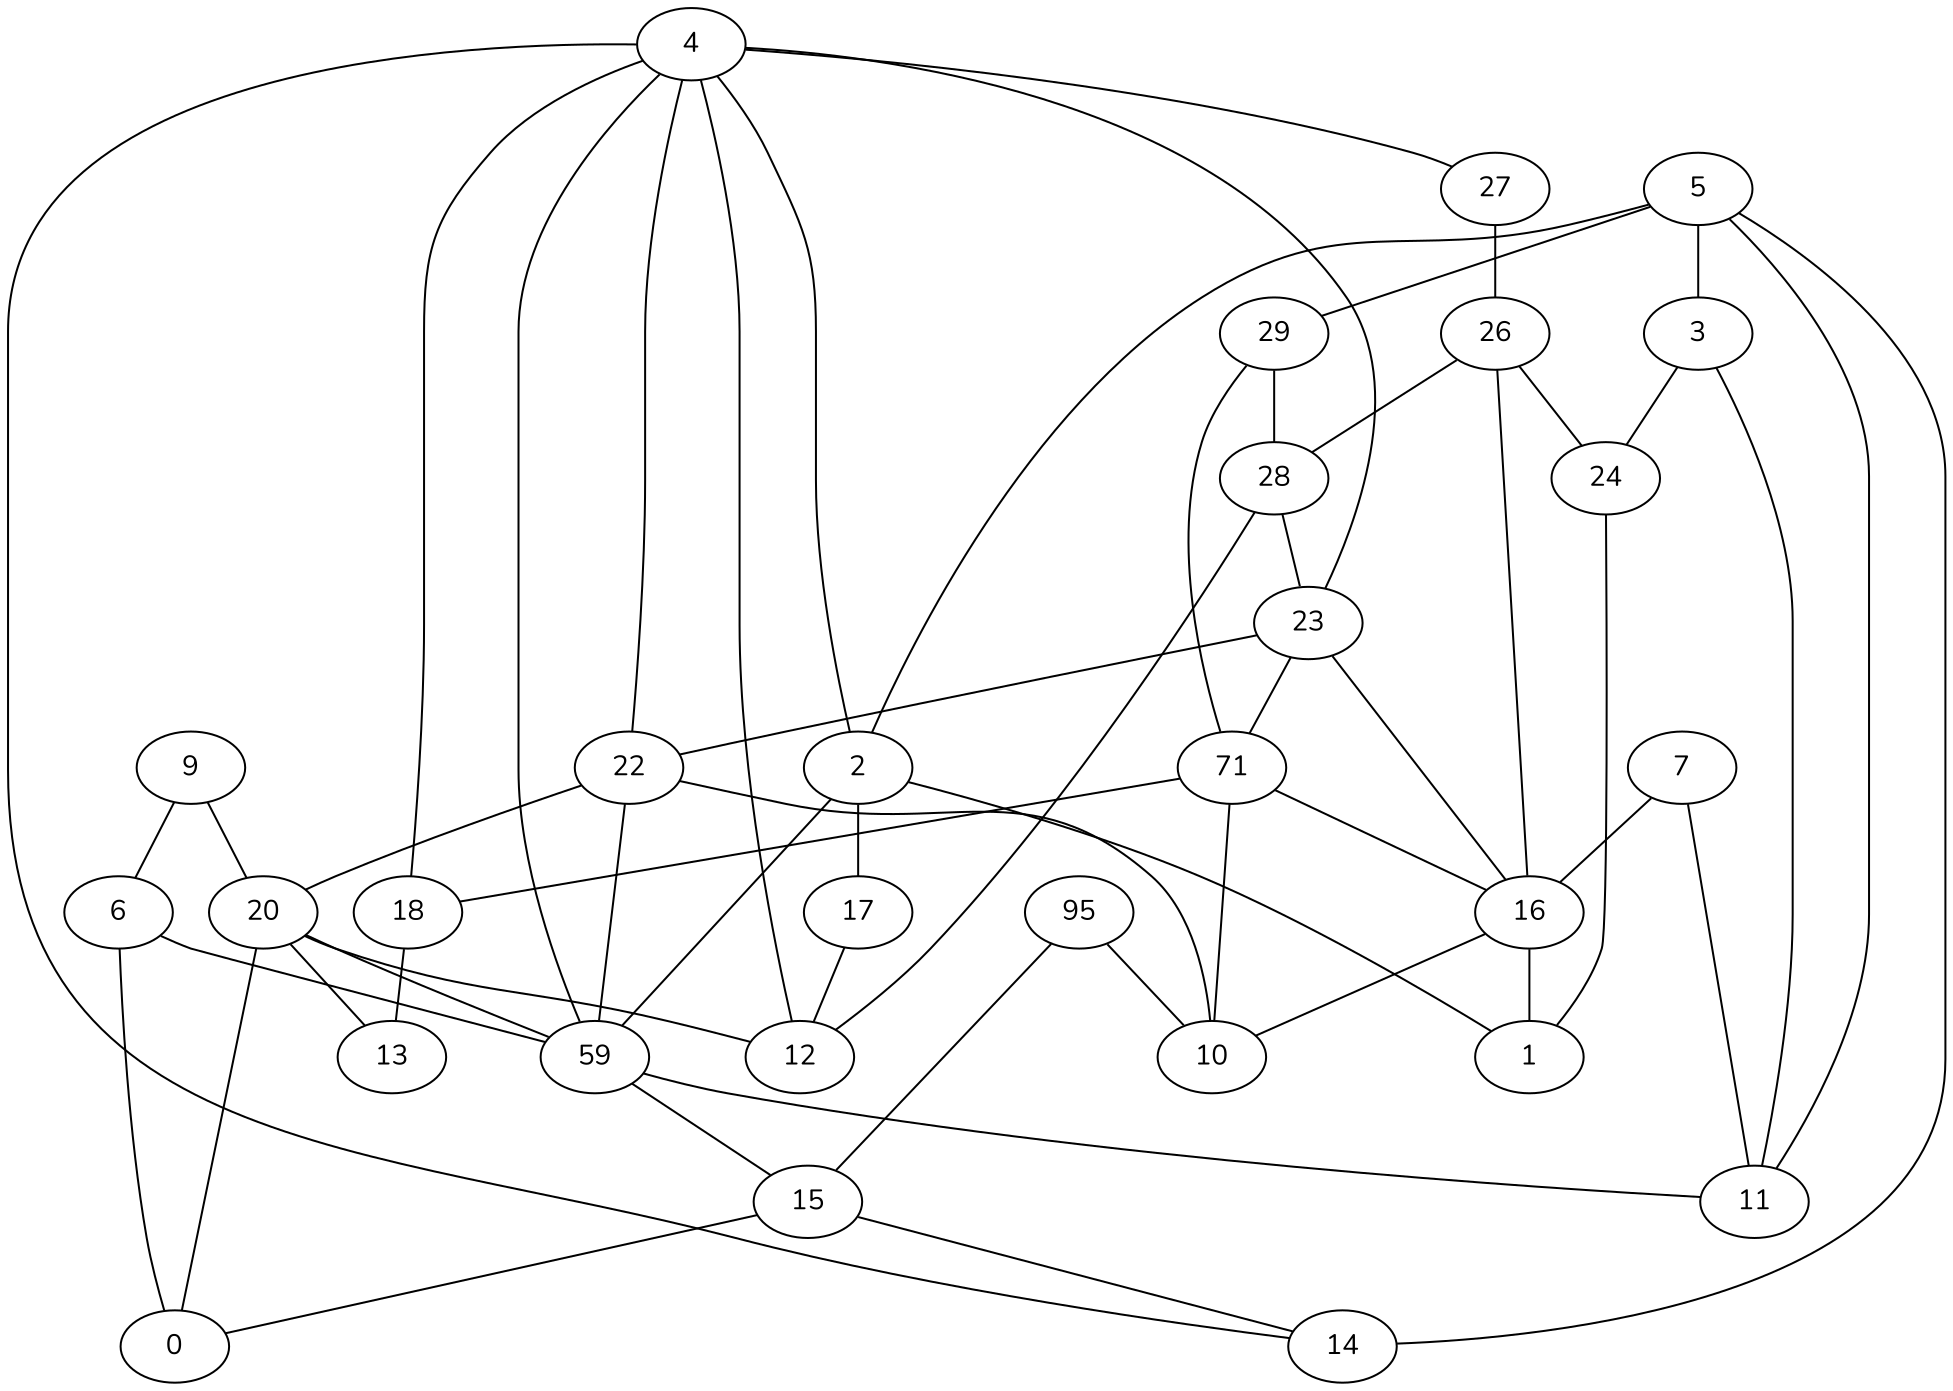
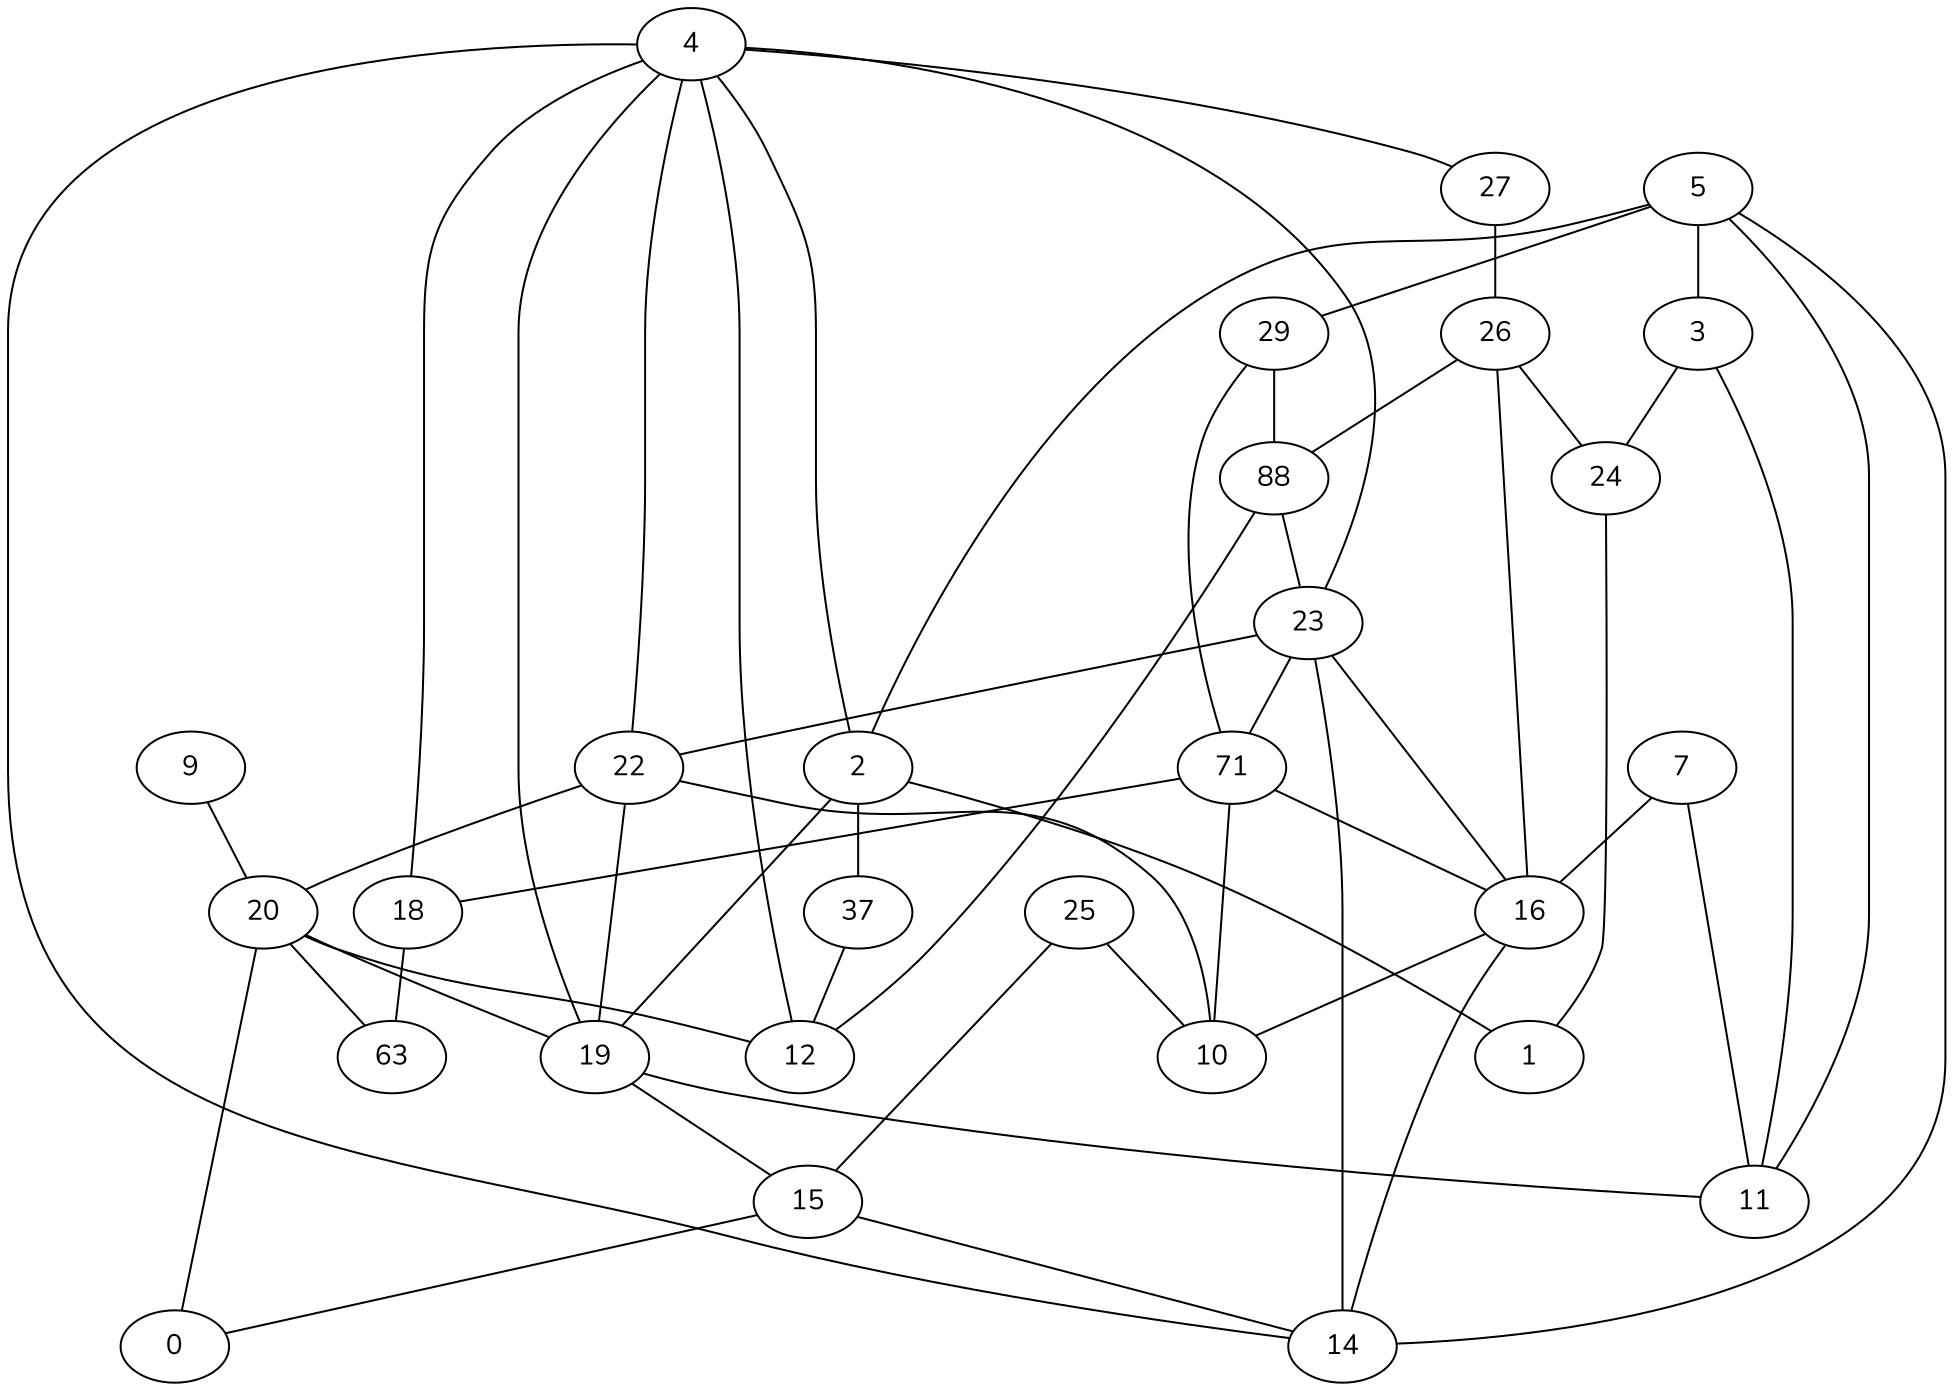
node "28": label "28" -> "88"
node "6": removed
node "17": label "17" -> "37"
node "95": label "95" -> "25"
edge "23" -- "14": added
edge "16" -- "1": now "16" -- "14"
node "13": label "13" -> "63"
node "59": label "59" -> "19"
